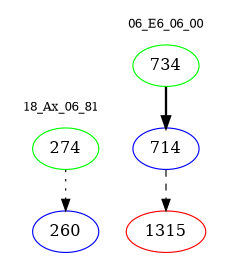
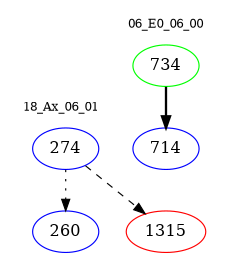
cluster "06_E6_06_00": label "06_E6_06_00" -> "06_E0_06_00"
cluster "18_Ax_06_81": label "18_Ax_06_81" -> "18_Ax_06_01"
node "274": color green -> blue
edge "714" -> "1315": now "274" -> "1315"
